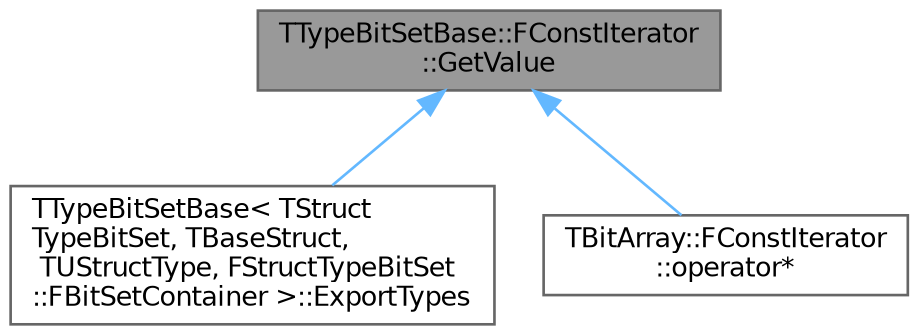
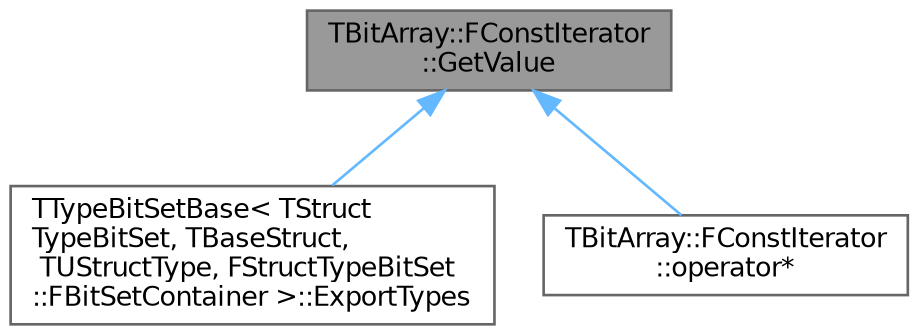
node "TTypeBitSetBase::FConstIterator ::GetValue": label "TTypeBitSetBase::FConstIterator ::GetValue" -> "TBitArray::FConstIterator ::GetValue"
